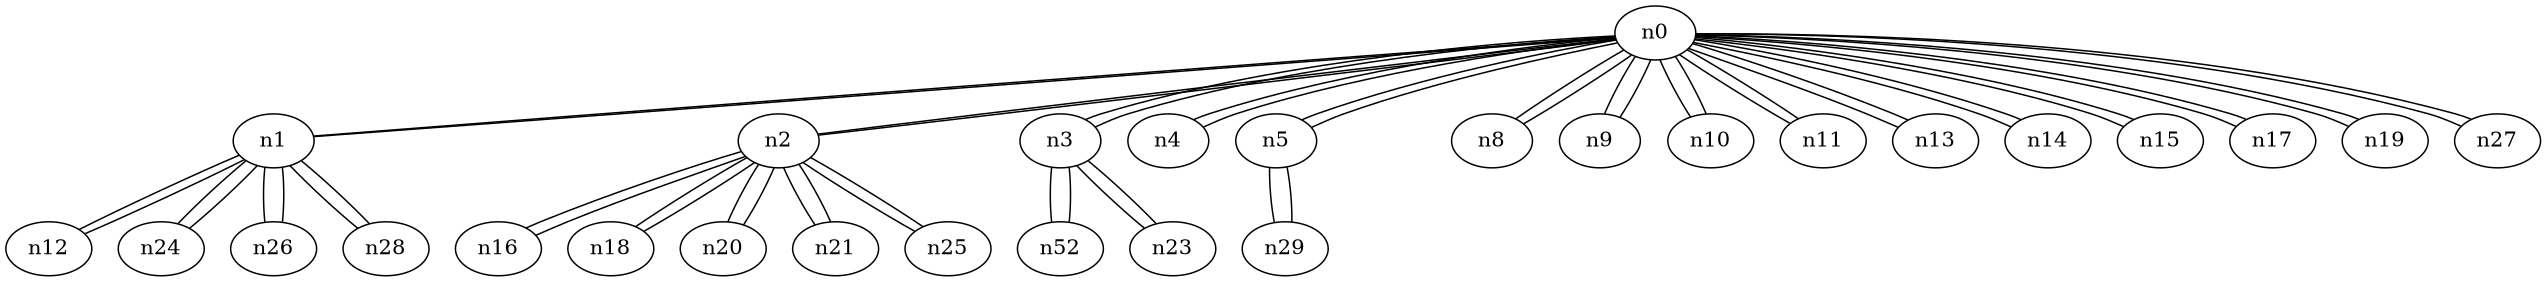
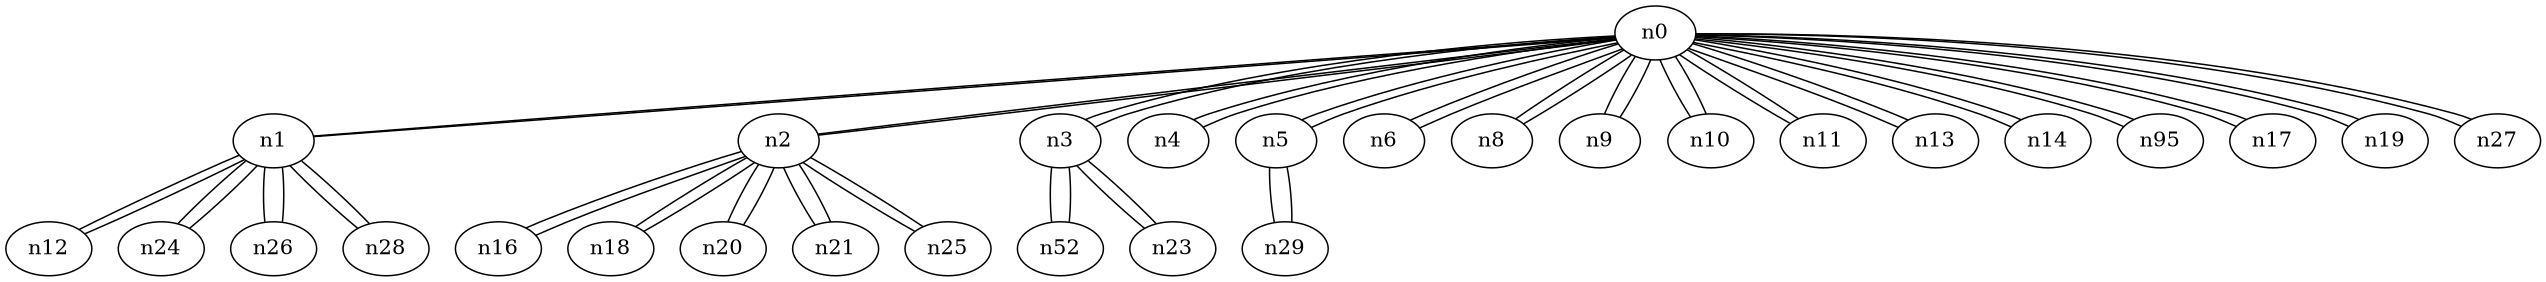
node "n6": added
node "n15": label "n15" -> "n95"
